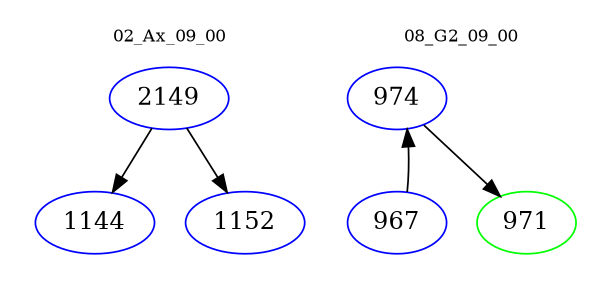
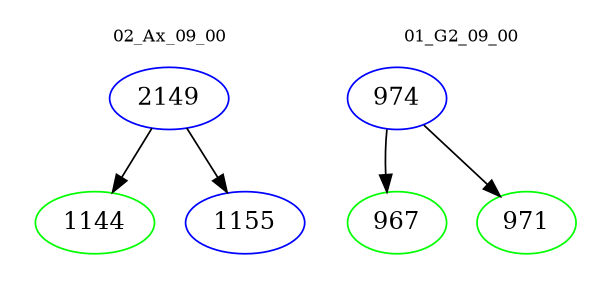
cluster "08_G2_09_00": label "08_G2_09_00" -> "01_G2_09_00"
edge "967" -> "974": reversed
node "1144": color blue -> green
node "1152": label "1152" -> "1155"
node "967": color blue -> green
